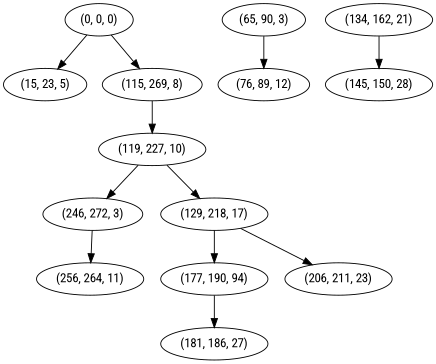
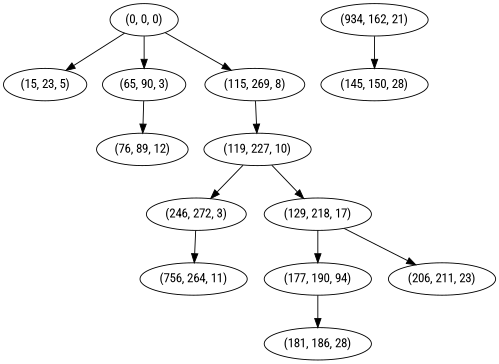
node "(134, 162, 21)": label "(134, 162, 21)" -> "(934, 162, 21)"
edge "(0, 0, 0)" -> "(65, 90, 3)": added
node "(256, 264, 11)": label "(256, 264, 11)" -> "(756, 264, 11)"
node "(181, 186, 27)": label "(181, 186, 27)" -> "(181, 186, 28)"
